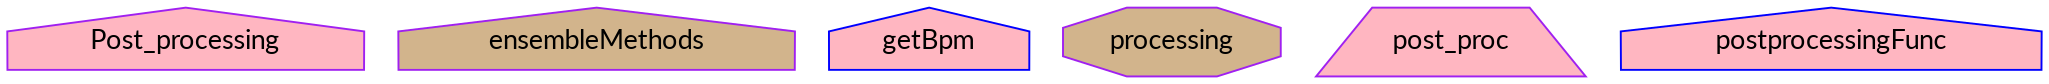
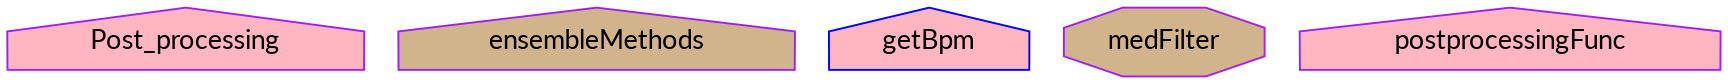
node "processing": label "processing" -> "medFilter"
node "post_proc": removed
node "postprocessingFunc": color blue -> purple
